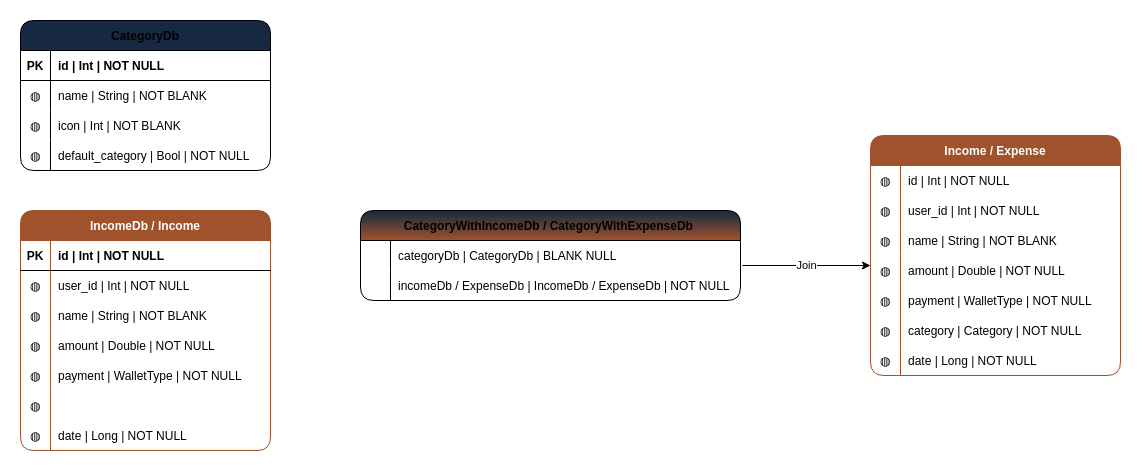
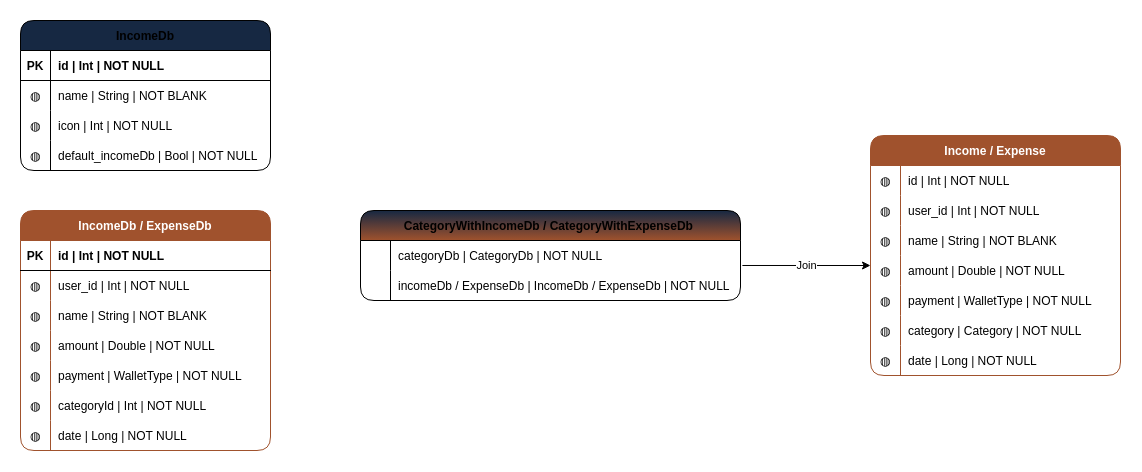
node "CategoryDb": label "CategoryDb" -> "IncomeDb"
node "icon | Int | NOT BLANK": label "icon | Int | NOT BLANK" -> "icon | Int | NOT NULL"
node "default_category | Bool | NOT NULL": label "default_category | Bool | NOT NULL" -> "default_incomeDb | Bool | NOT NULL"
node "IncomeDb / Income": label "IncomeDb / Income" -> "IncomeDb / ExpenseDb"
node "categoryDb | CategoryDb | BLANK NULL": label "categoryDb | CategoryDb | BLANK NULL" -> "categoryDb | CategoryDb | NOT NULL"
node "categoryId | Int | NOT NULL": added
